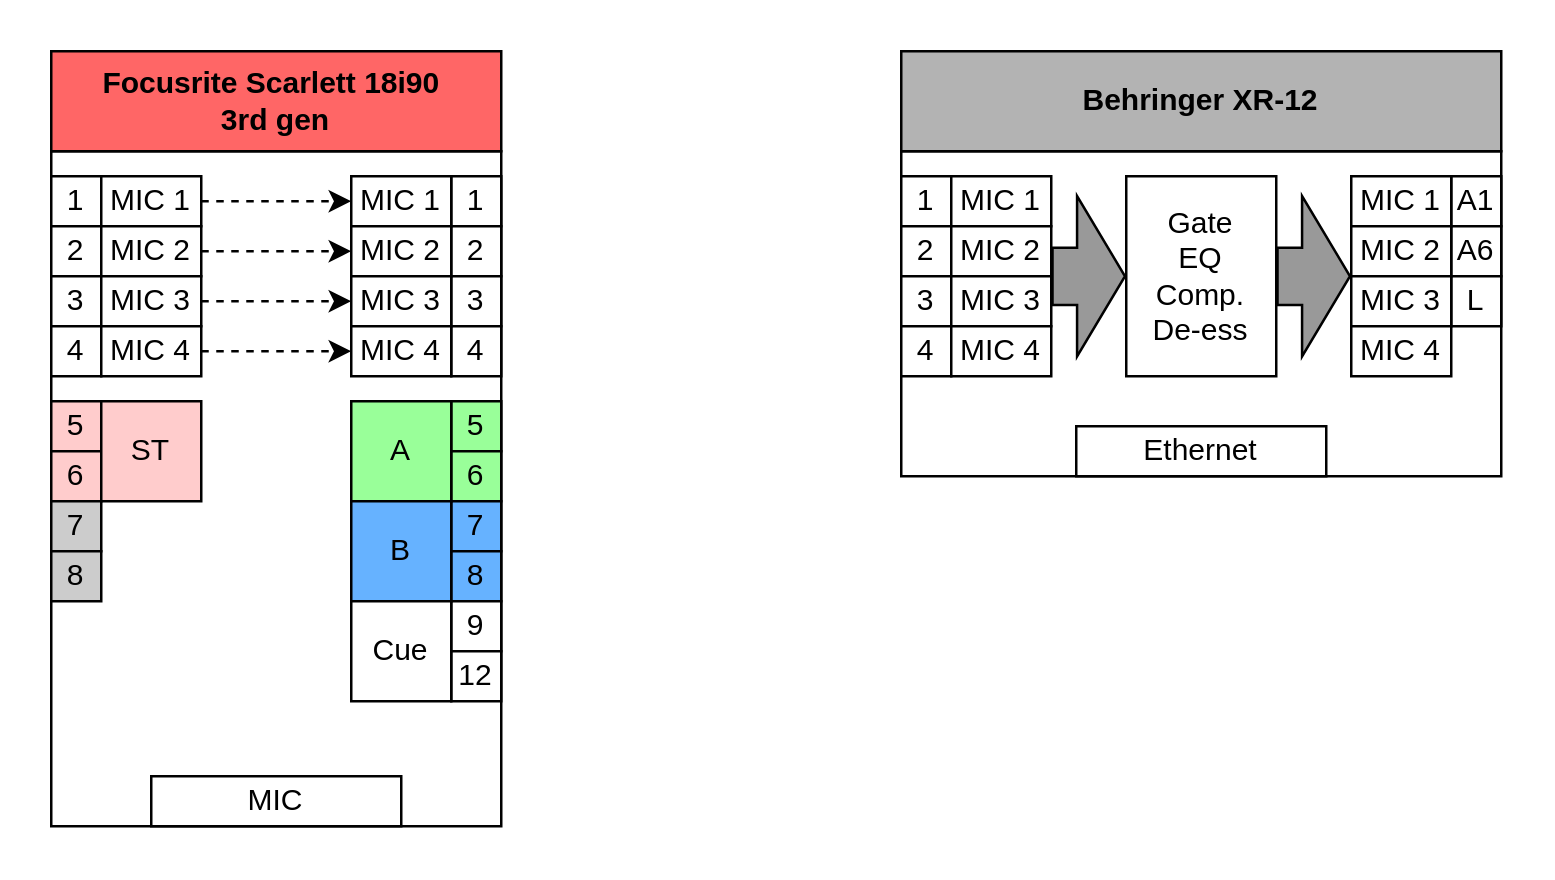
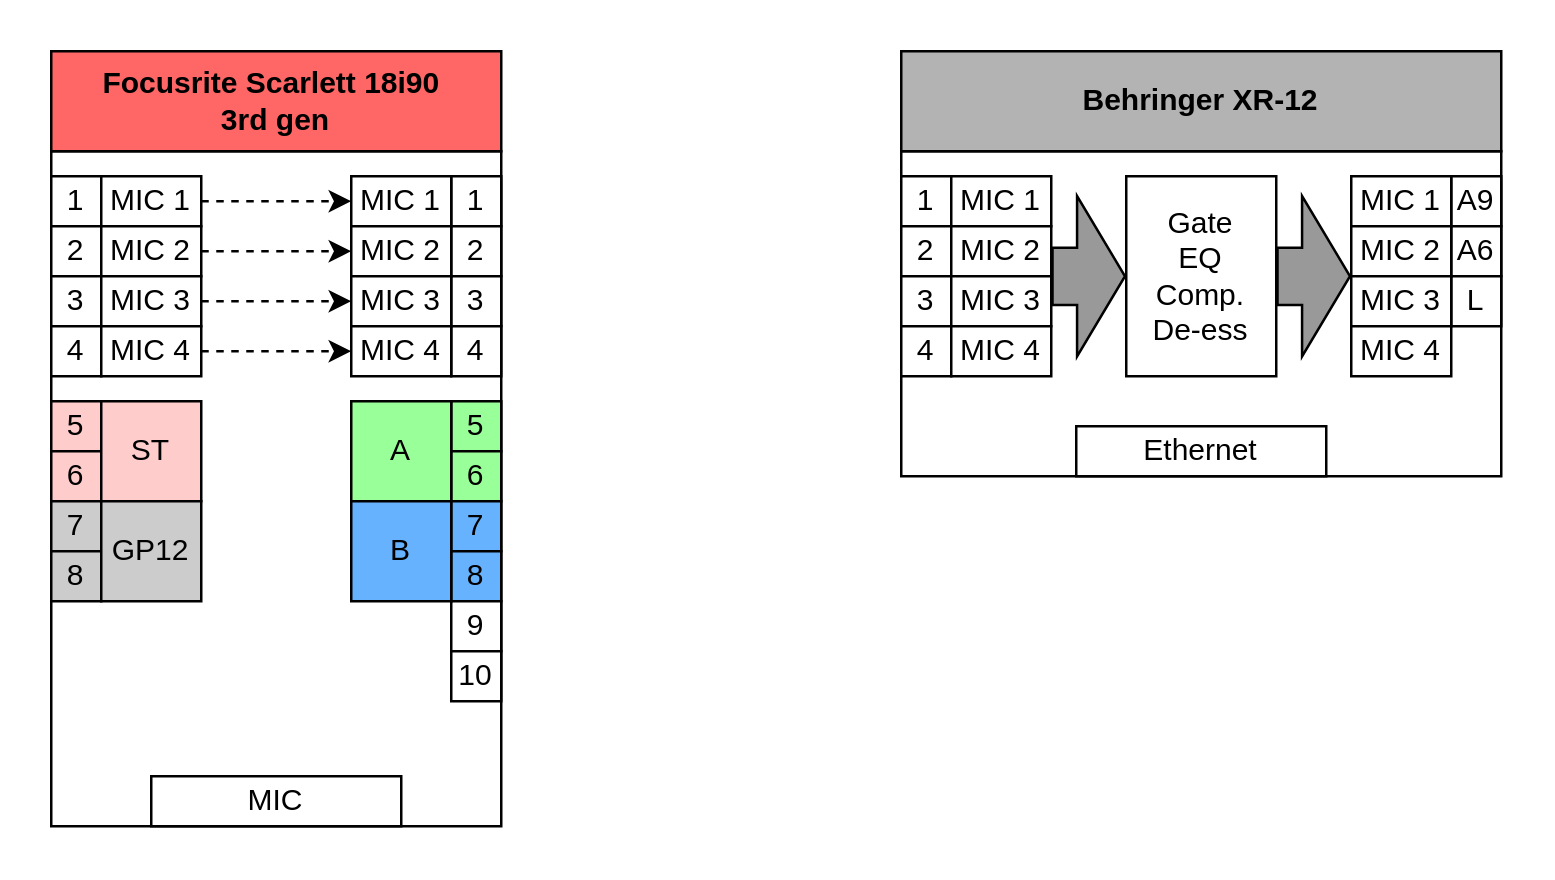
node "A1": label "A1" -> "A9"
node "GP12": added
node "Cue": removed
node "12": label "12" -> "10"
